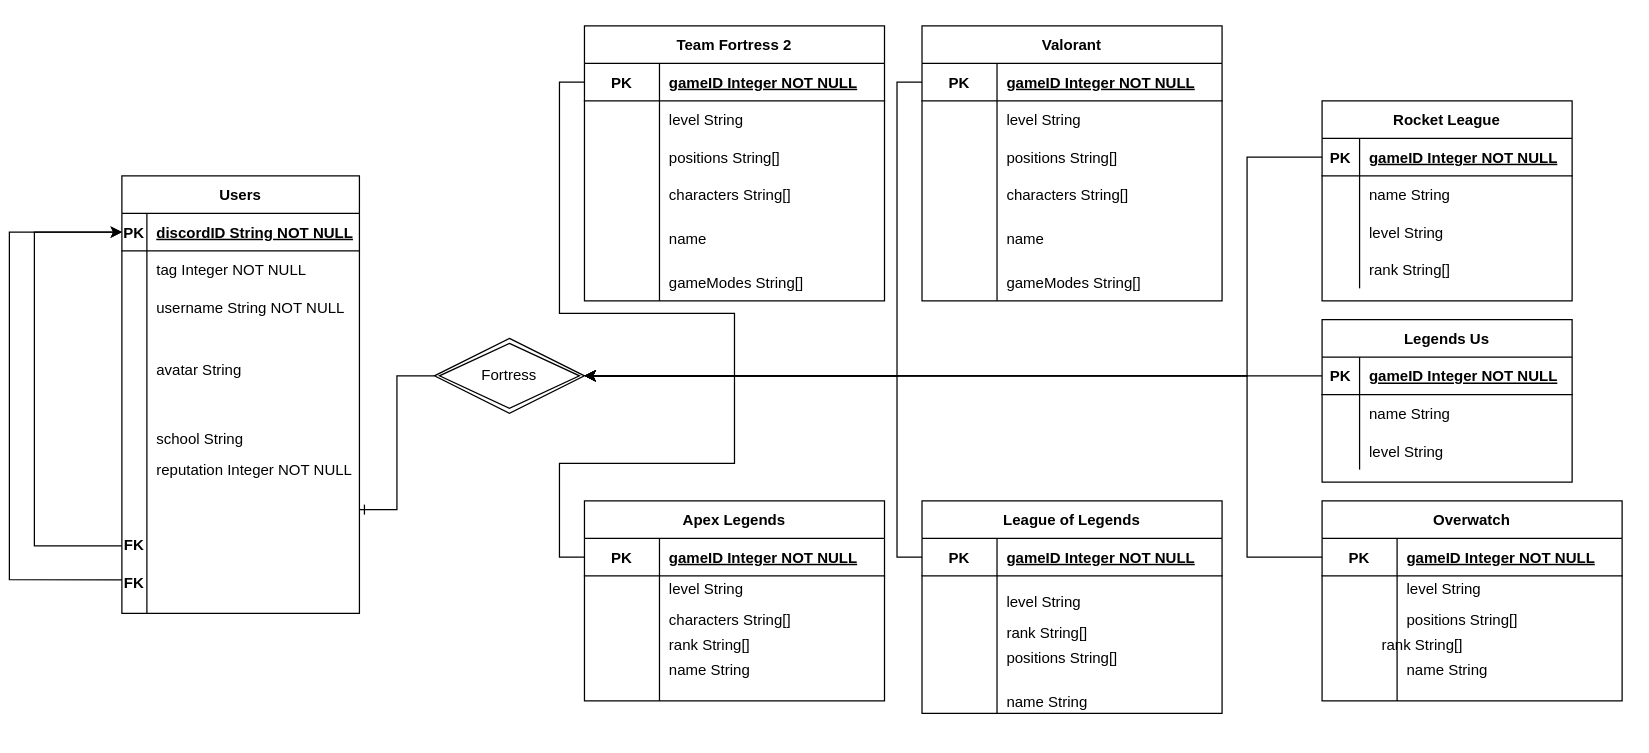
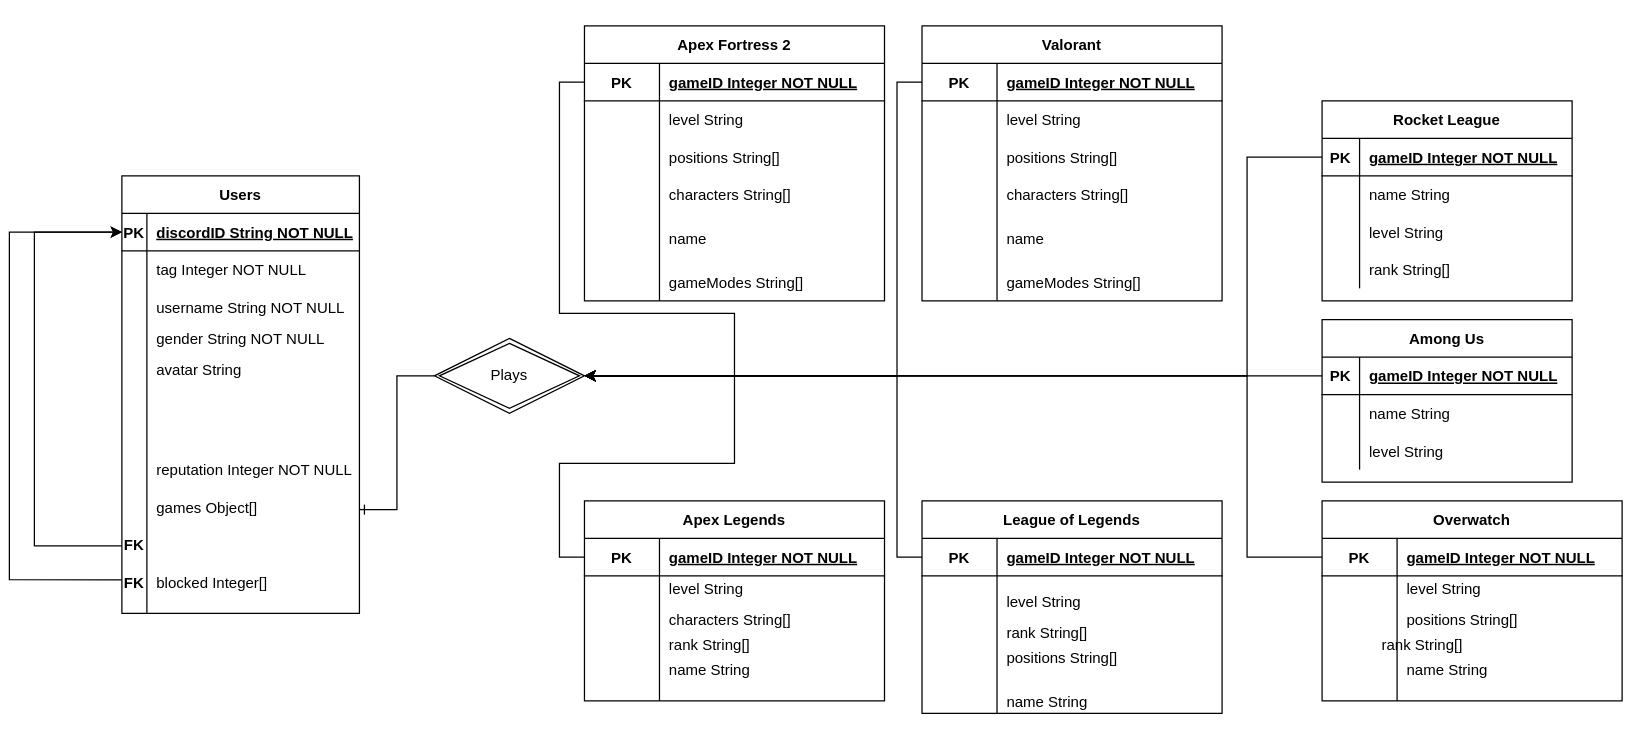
node "Team Fortress 2": label "Team Fortress 2" -> "Apex Fortress 2"
node "gender String NOT NULL": added
node "Legends Us": label "Legends Us" -> "Among Us"
node "Fortress": label "Fortress" -> "Plays"
node "school String": removed
node "games Object[]": added
node "blocked Integer[]": added
